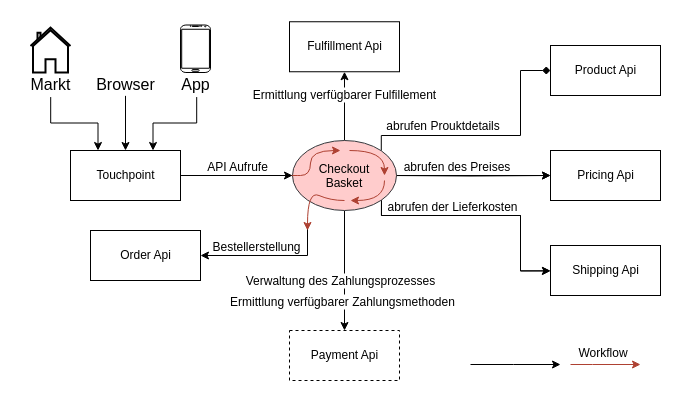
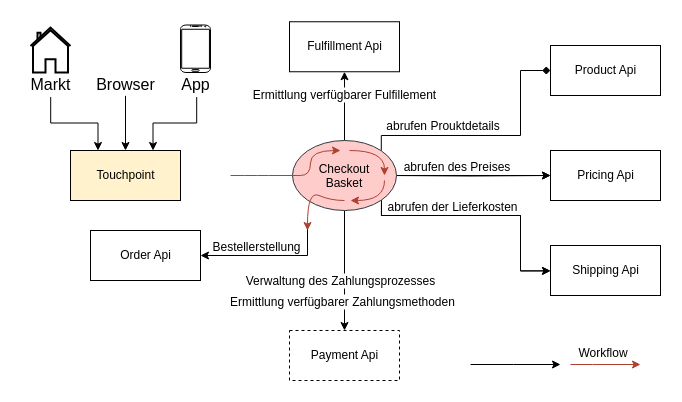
node "Touchpoint": fillcolor #ffffff -> #fff2cc
edge "Touchpoint" -> "Checkout Basket": removed, label "API Aufrufe"
